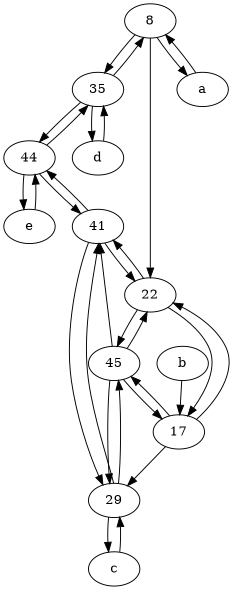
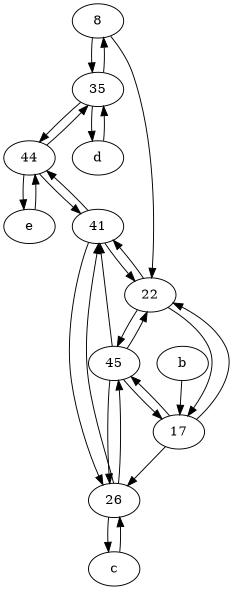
node "a": removed
node "29": label "29" -> "26"
